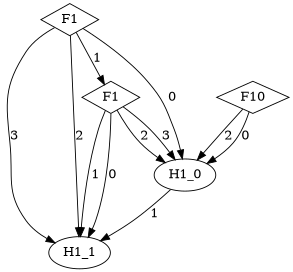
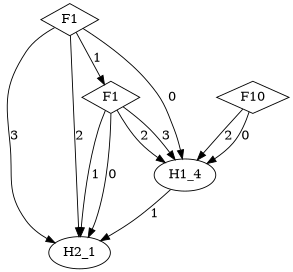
node "H1_0": label "H1_0" -> "H1_4"
node "H1_1": label "H1_1" -> "H2_1"
